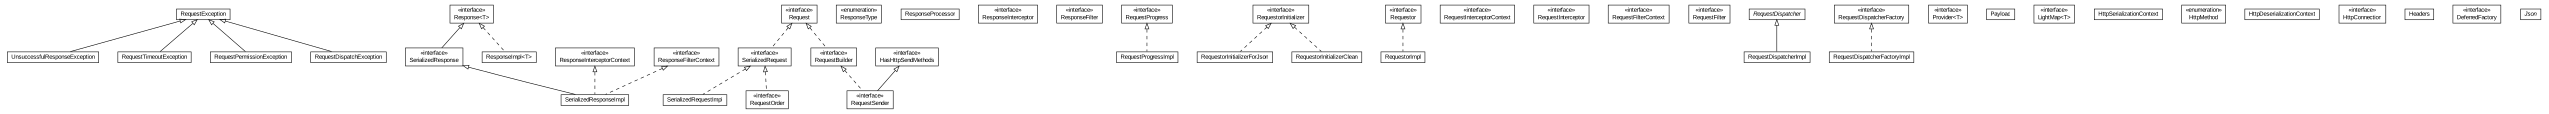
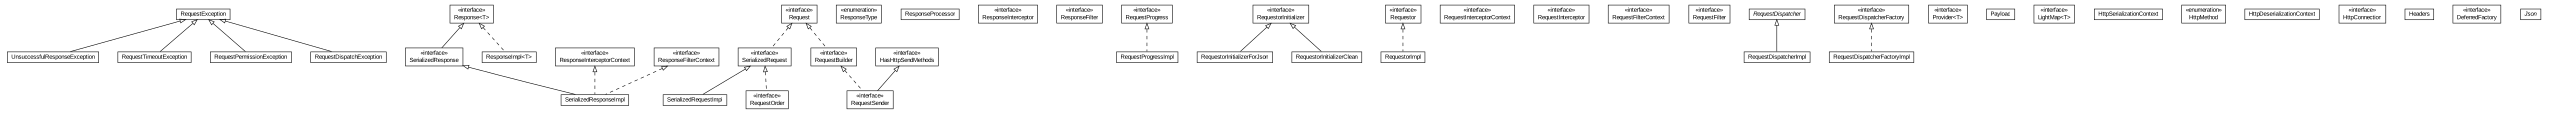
edge "RequestorInitializerForJson" -> "RequestorInitializer": style dashed -> solid
edge "RequestorInitializerClean" -> "RequestorInitializer": style dashed -> solid
edge "SerializedRequestImpl" -> "SerializedRequest": style dashed -> solid
